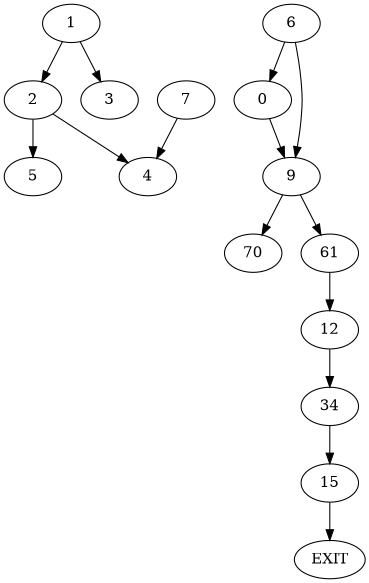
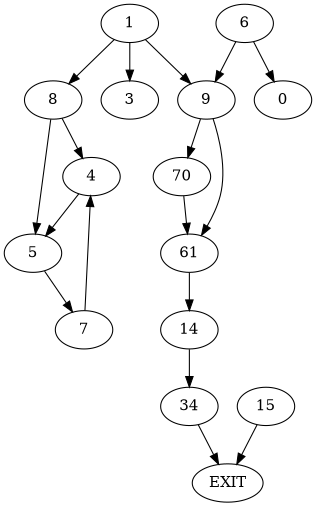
node "2": label "2" -> "8"
edge "0" -> "9": now "1" -> "9"
edge "70" -> "61": added
edge "4" -> "5": added
edge "5" -> "7": added
node "12": label "12" -> "14"
edge "34" -> "15": now "34" -> "EXIT"
